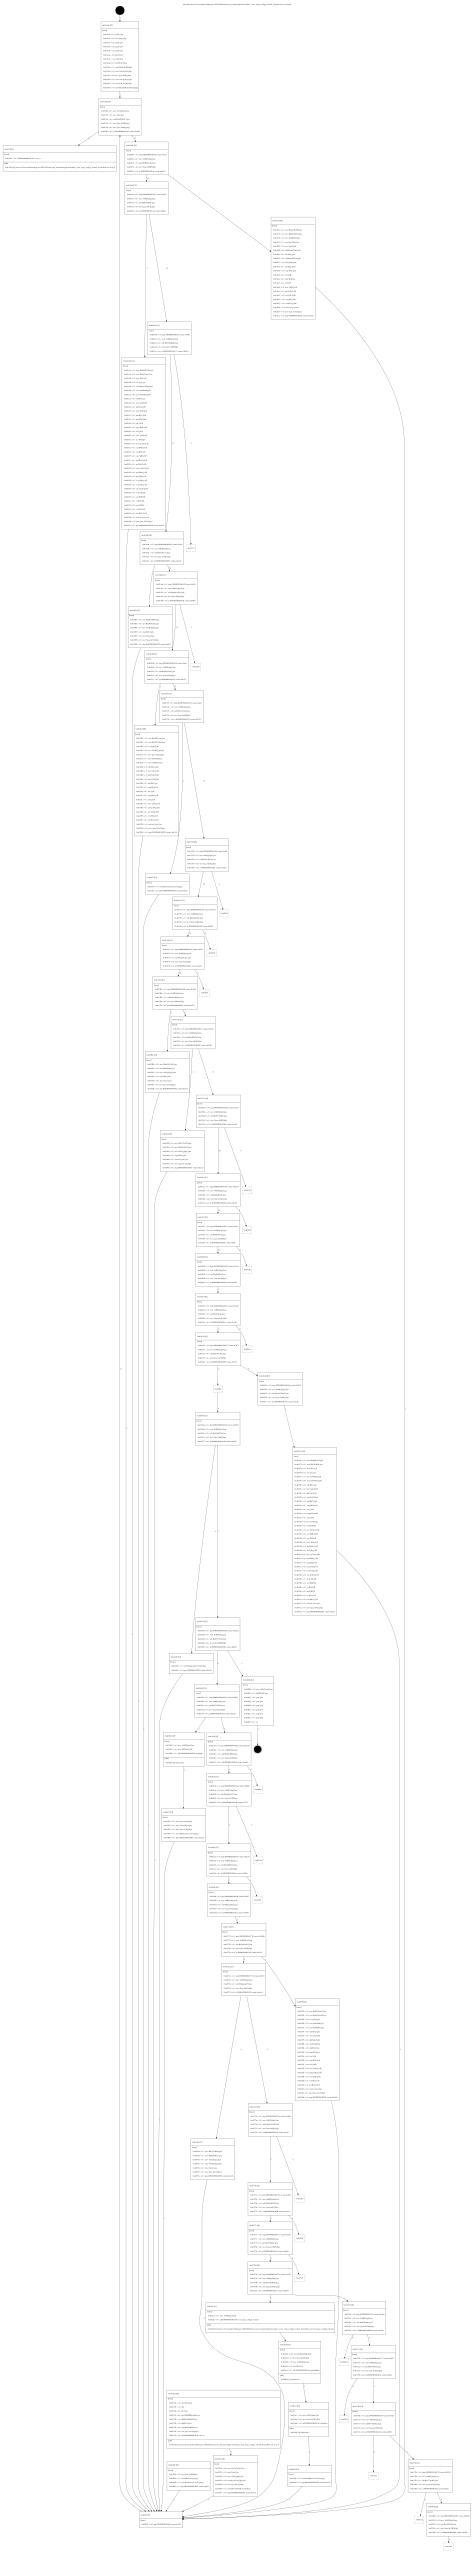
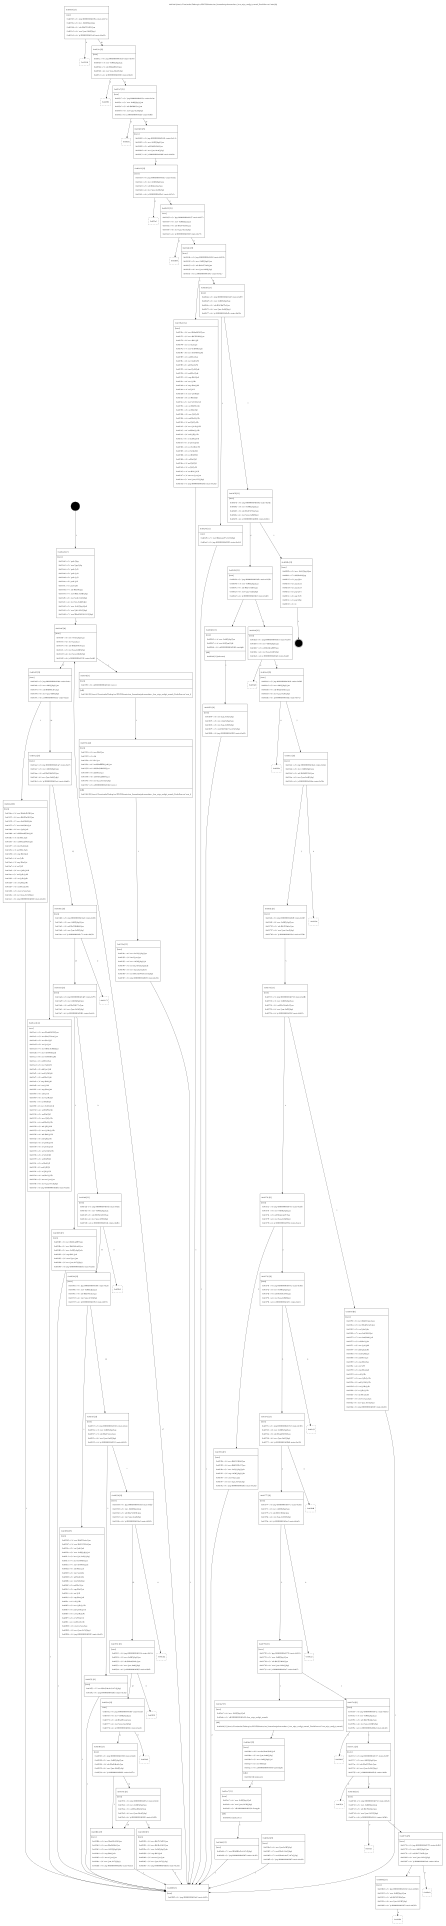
edge "0x40191f [5]" -> "0x401924 [40]": added, label "1"
edge "0x40159c [25]" -> "0x4015b5 [25]": now "0x40159c [25]" -> "0x4018bb [27]"
edge "0x4020bf" -> "0x401664 [25]": now "0x40164b [25]" -> "0x401664 [25]"
